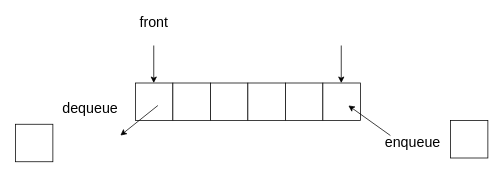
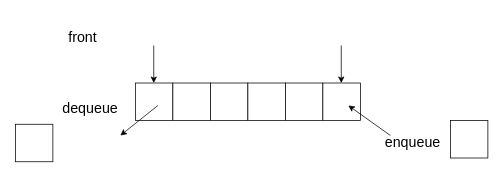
node "front": moved (154, 23) -> (83, 38)
